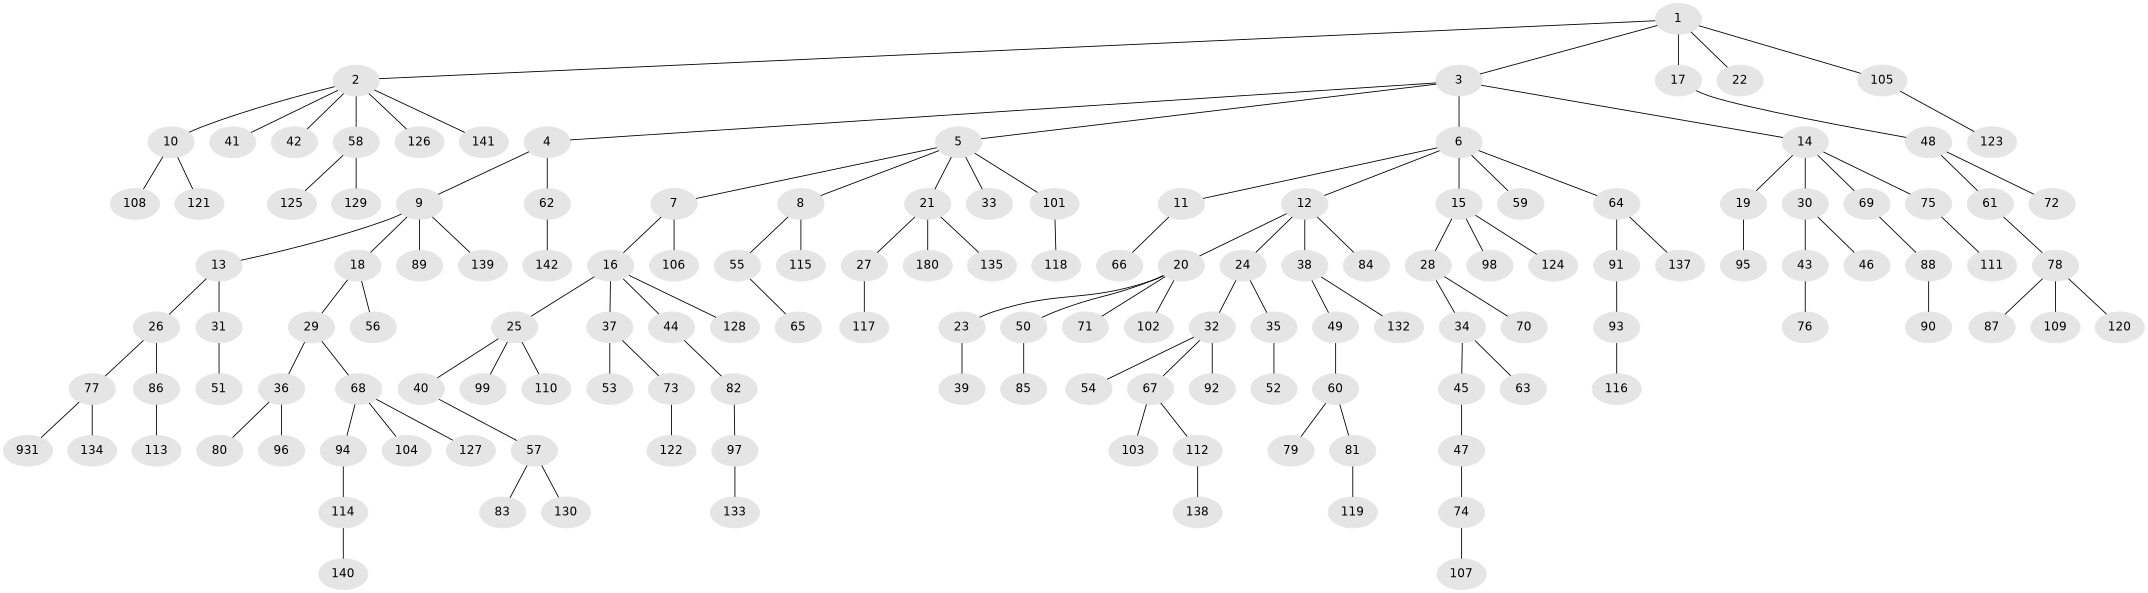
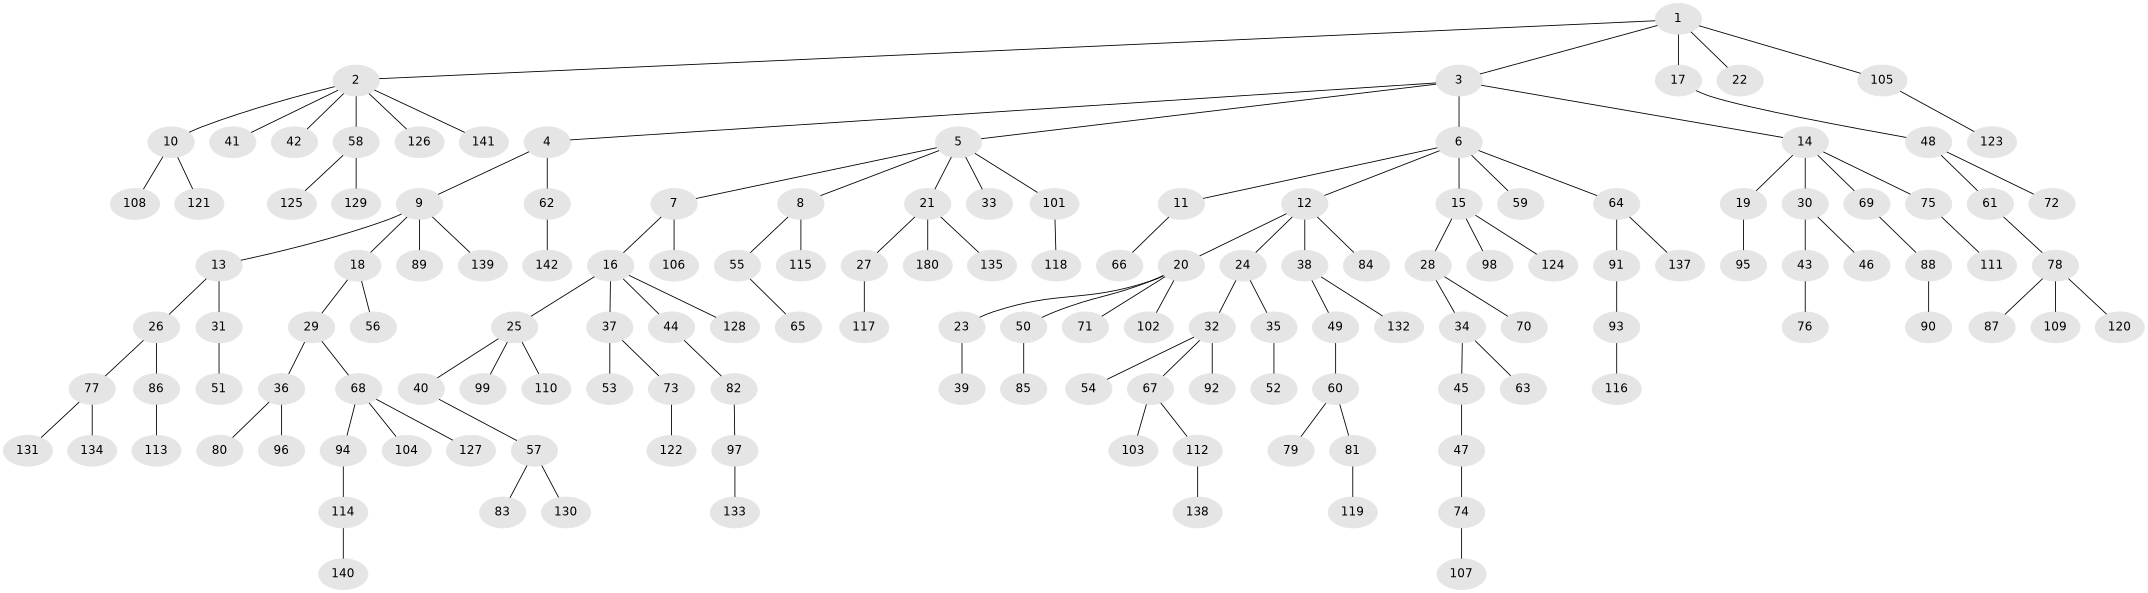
node "931": label "931" -> "131"
